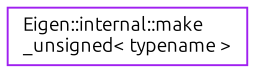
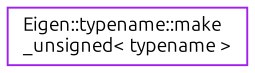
node "Eigen::internal::make _unsigned< typename >": label "Eigen::internal::make _unsigned< typename >" -> "Eigen::typename::make _unsigned< typename >"
